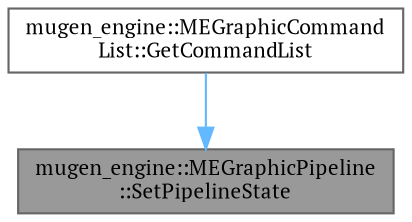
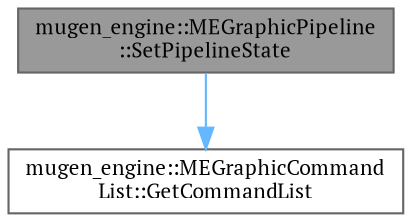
edge "mugen_engine::MEGraphicCommand List::GetCommandList" -> "mugen_engine::MEGraphicPipeline ::SetPipelineState": reversed
